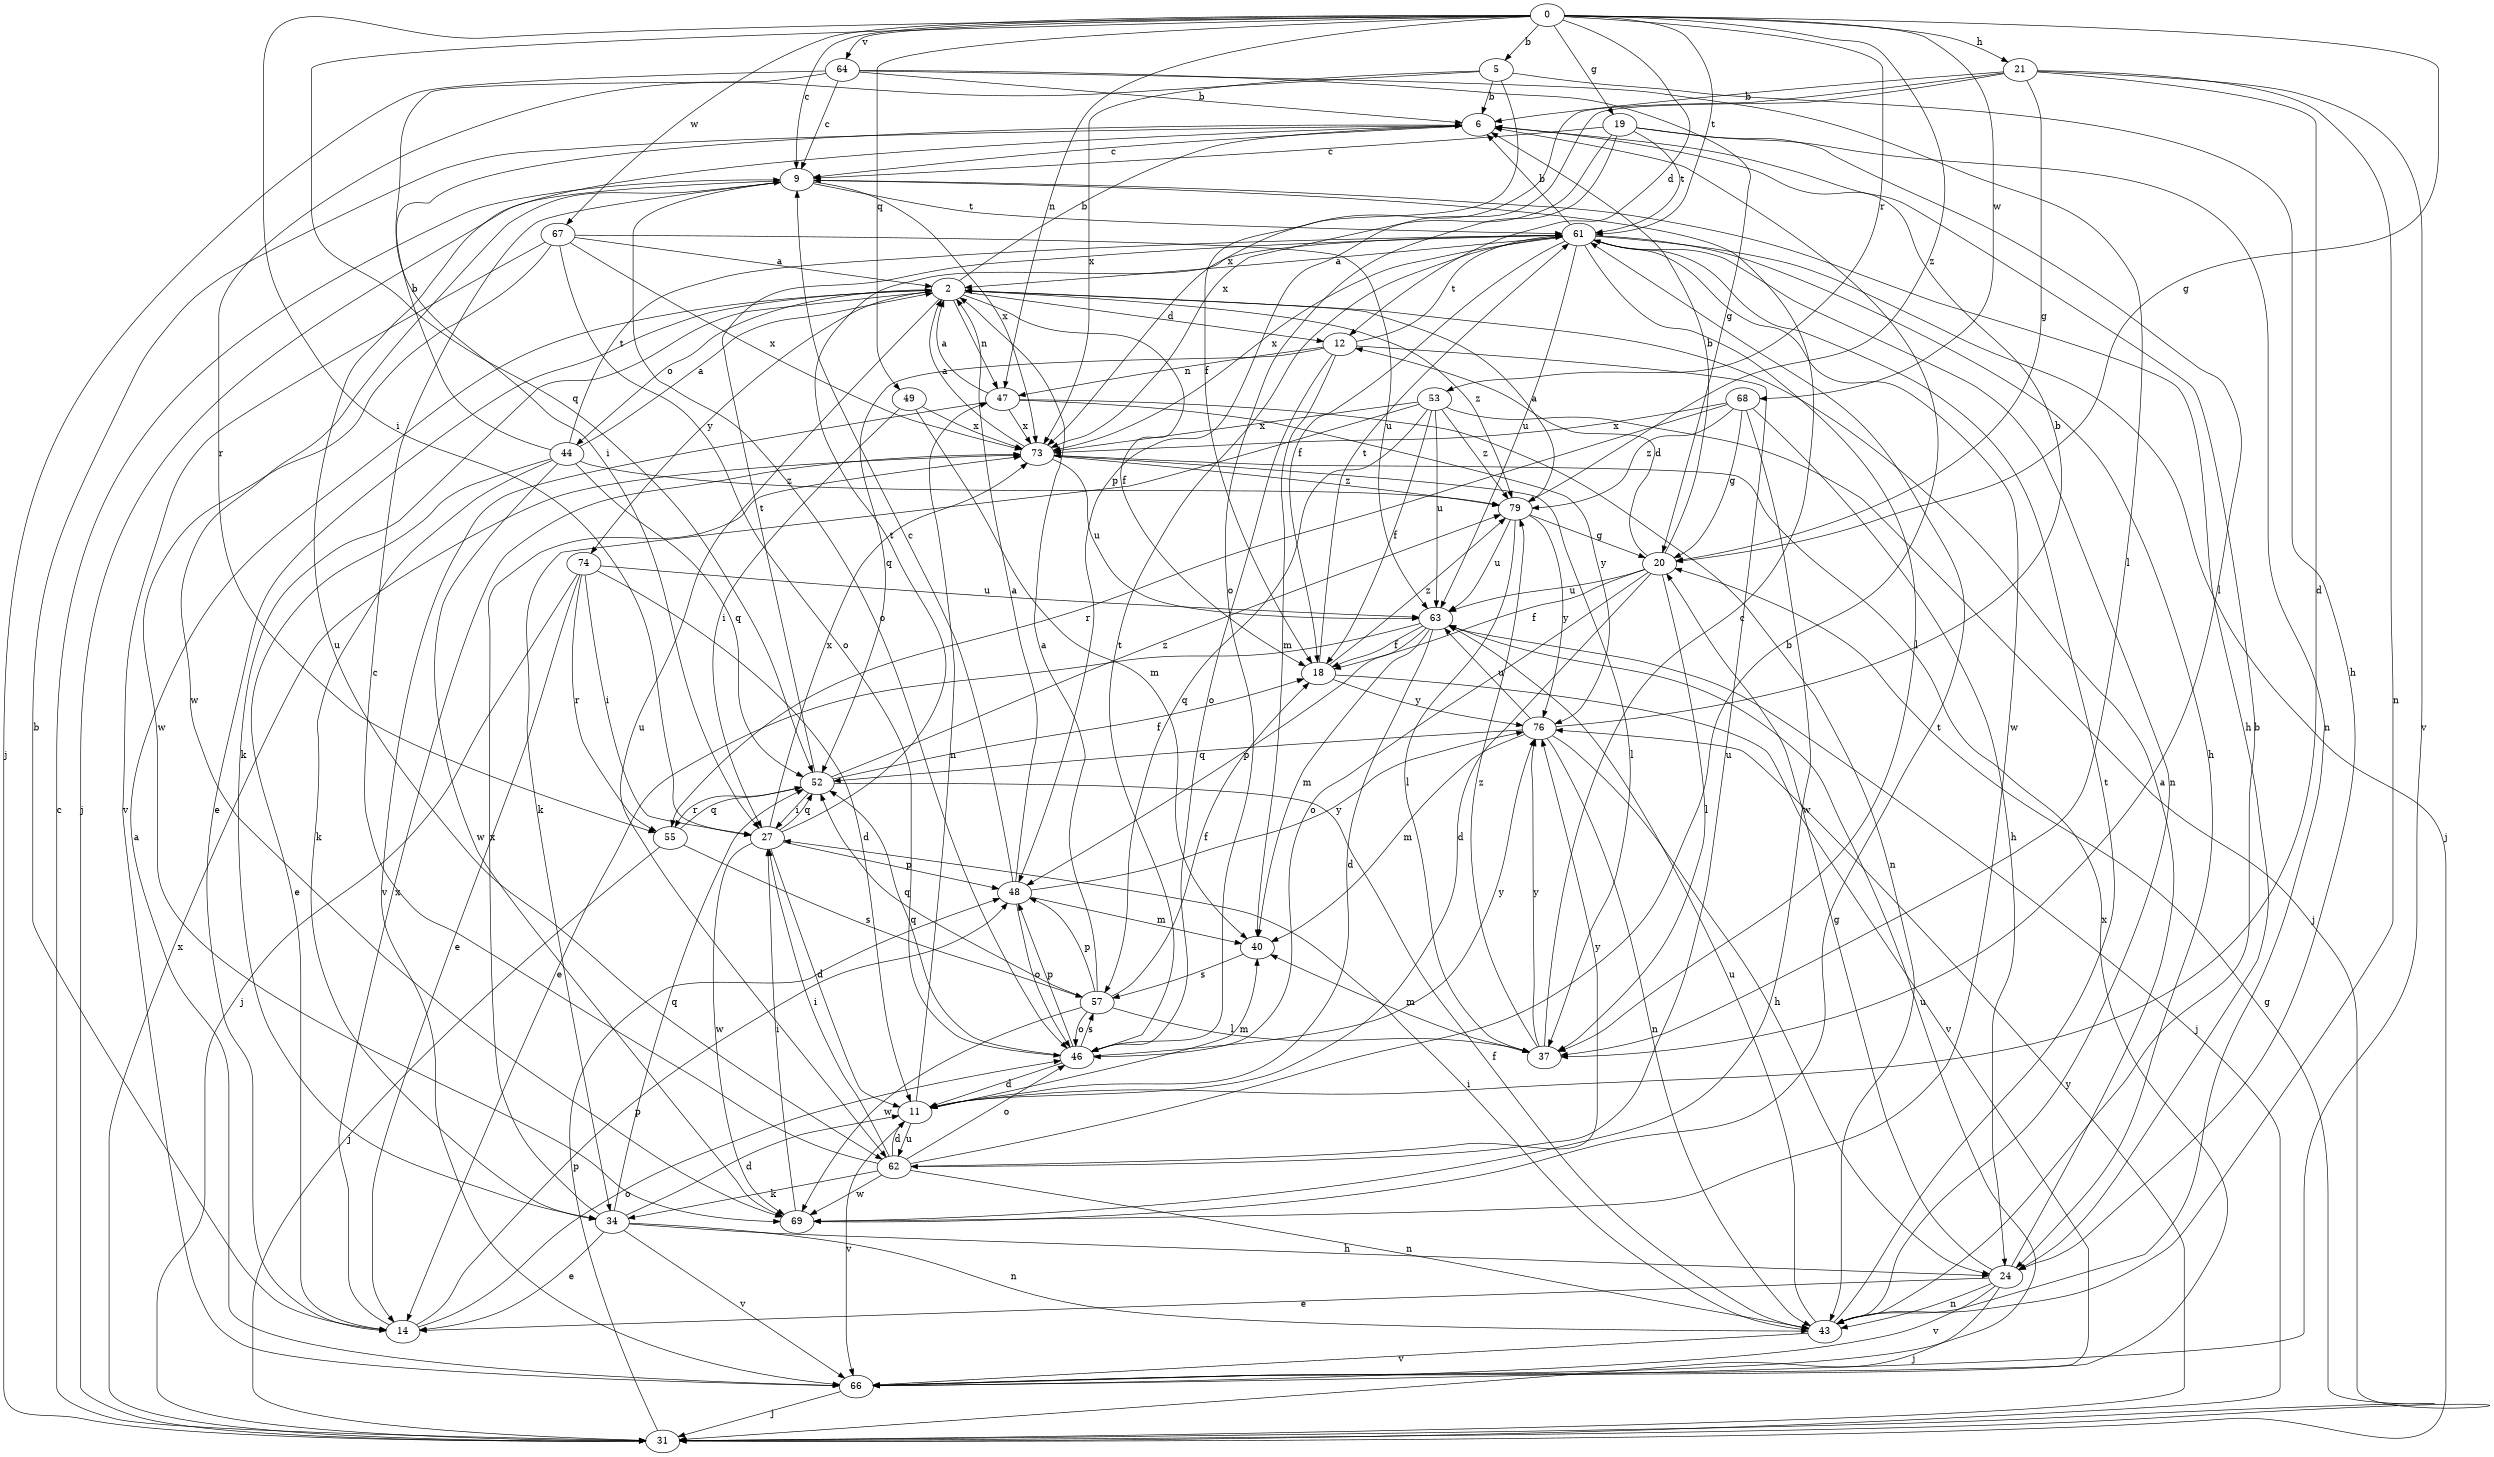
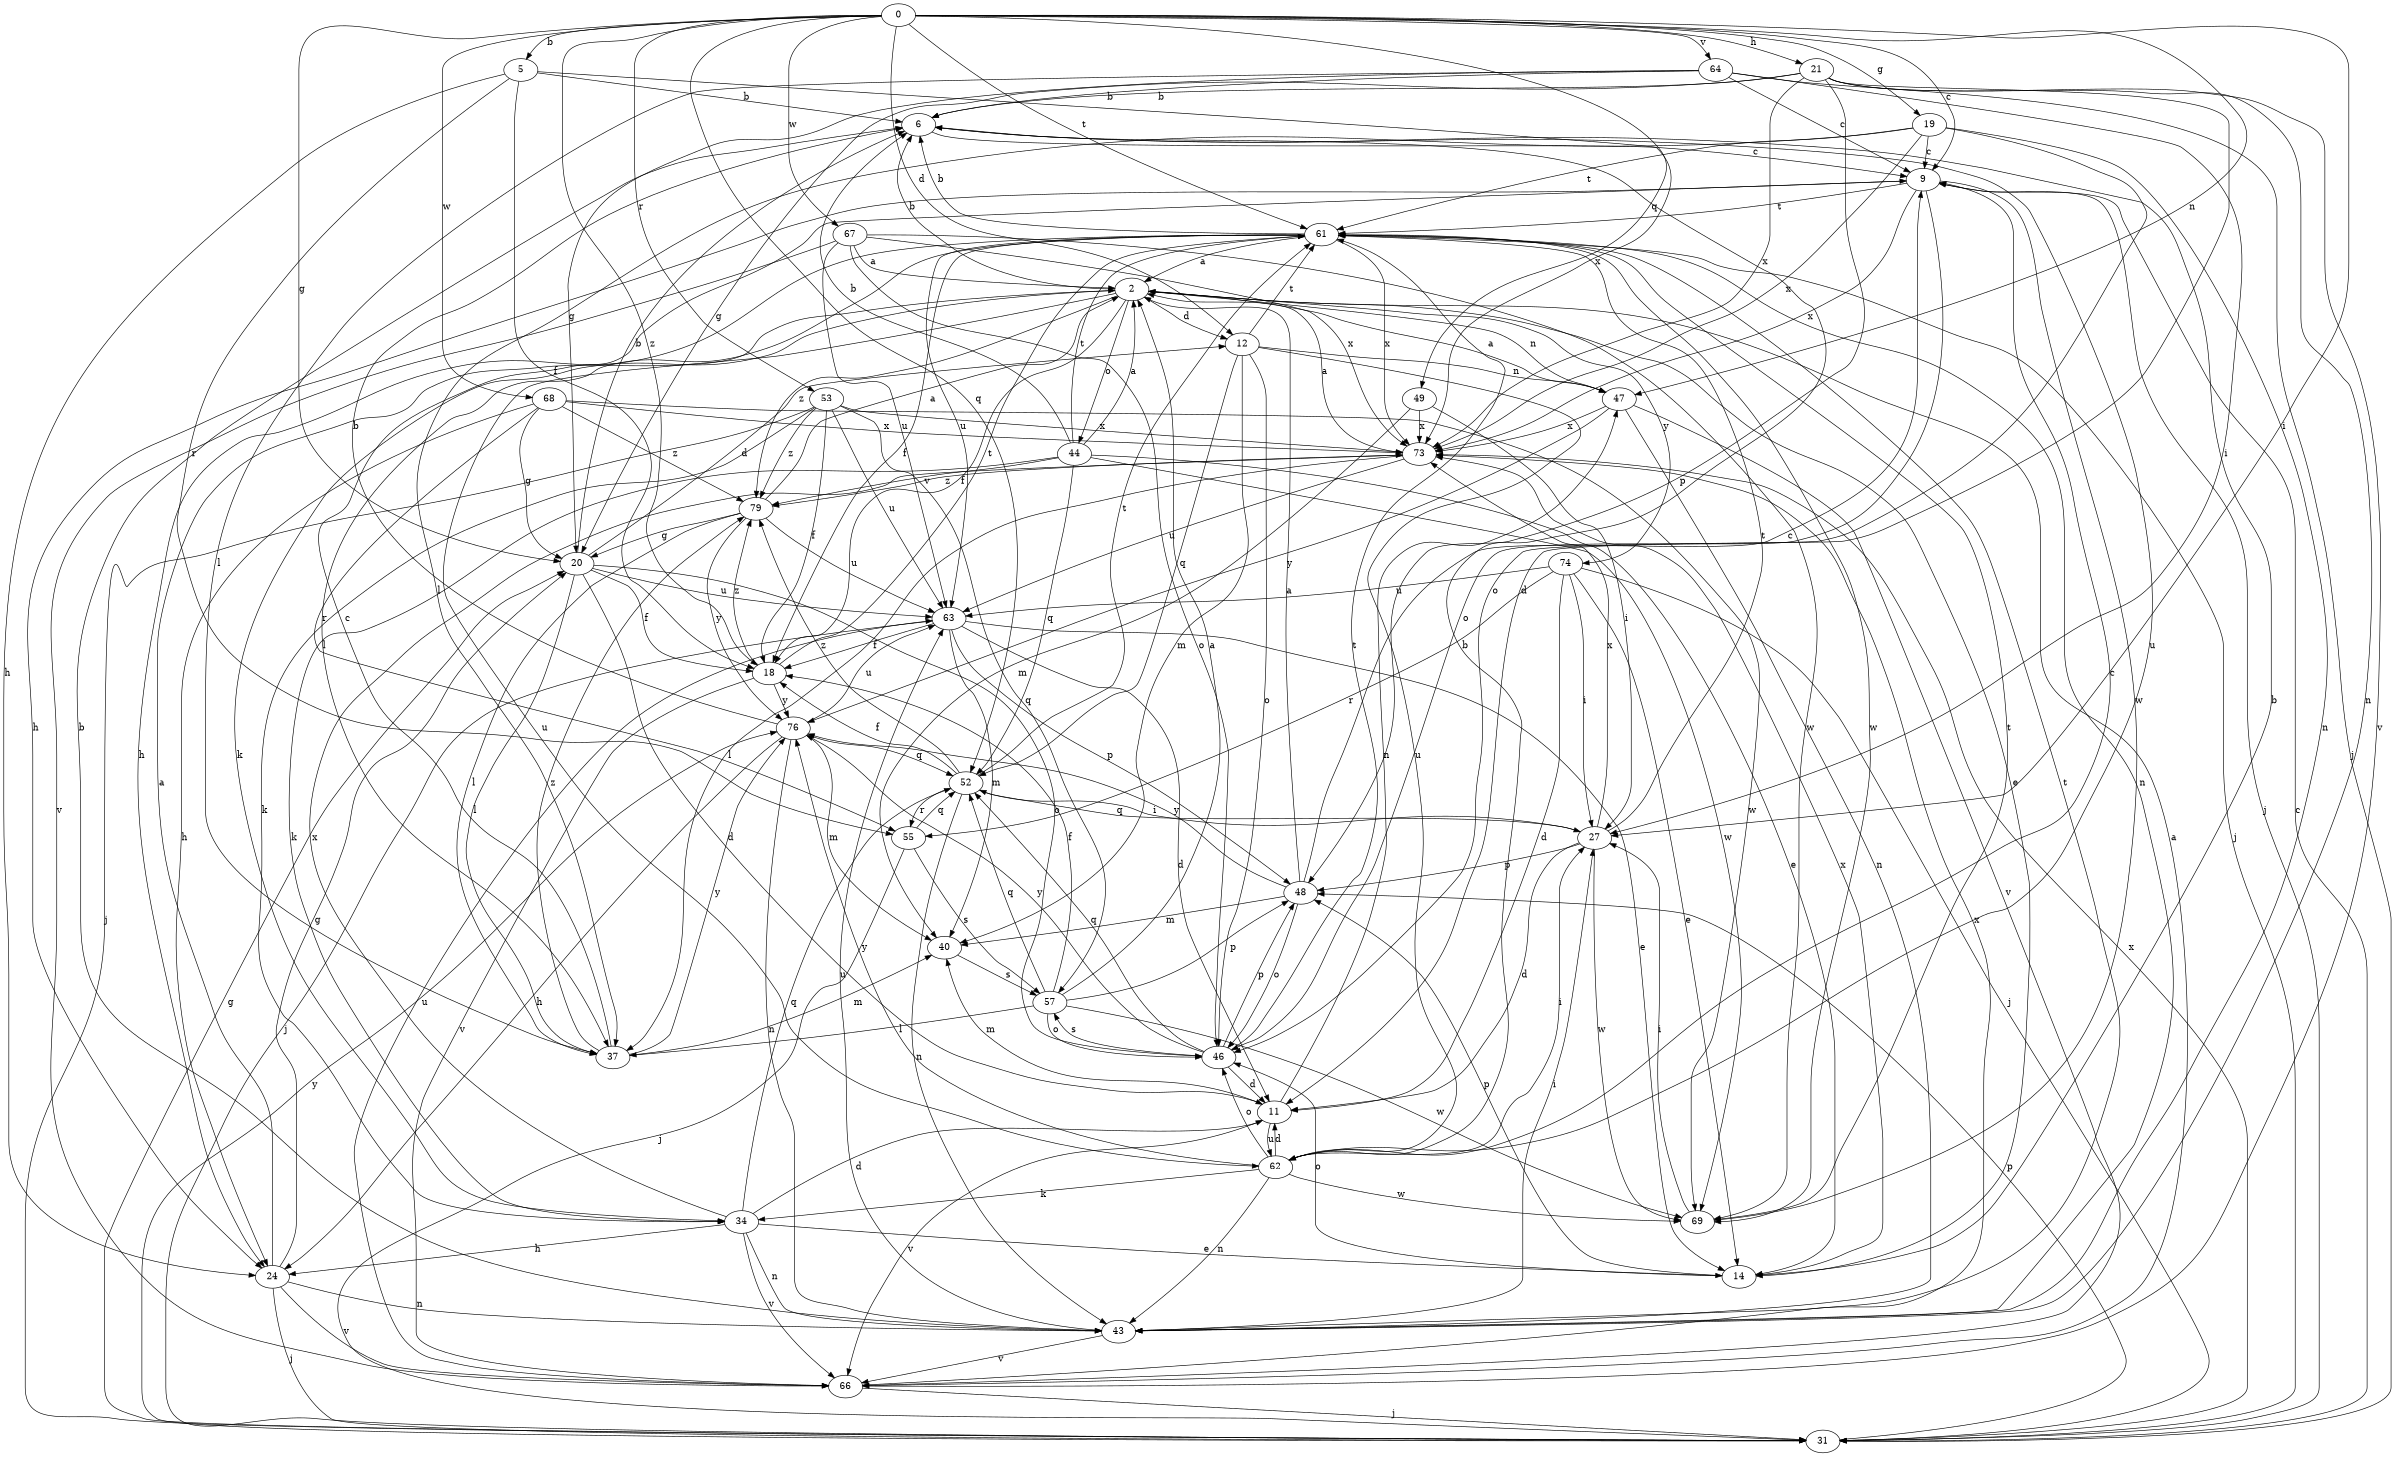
edge "0" -> "79": now "0" -> "18"
edge "44" -> "79": label "z" -> "v"
edge "52" -> "43": label "f" -> "n"
edge "24" -> "14": removed, label "e"
